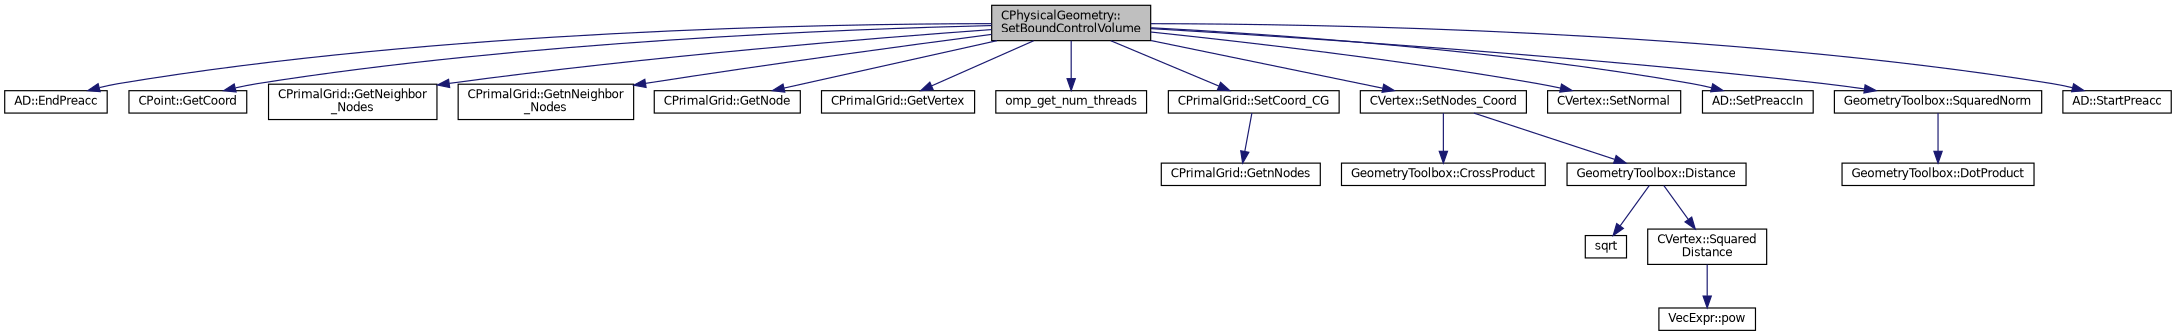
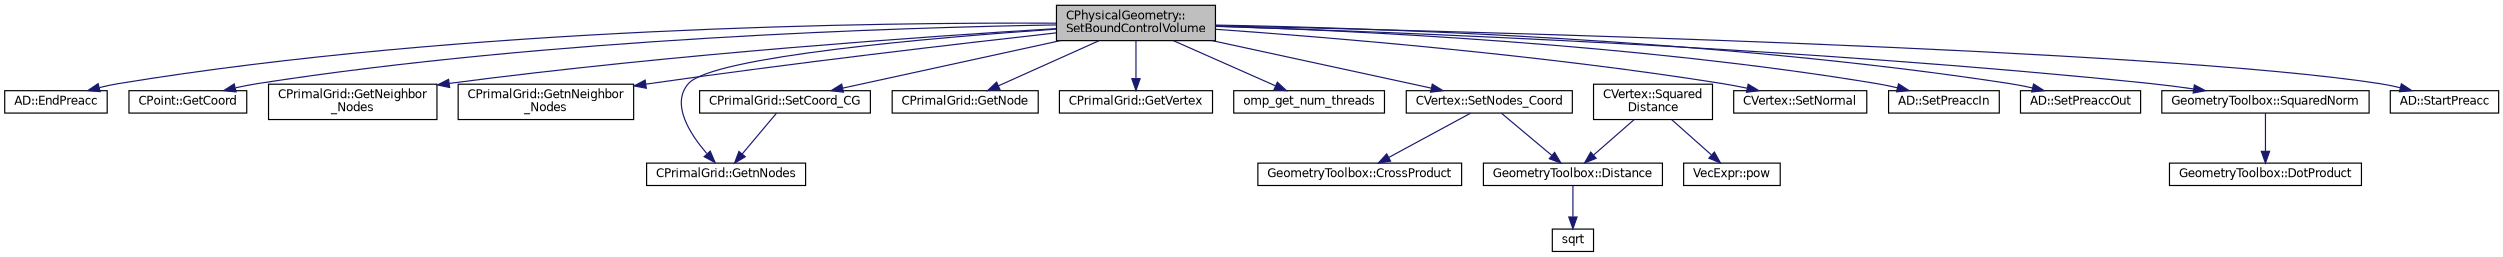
edge "CPhysicalGeometry:: SetBoundControlVolume" -> "CPrimalGrid::GetnNodes": added
node "AD::SetPreaccOut": added
edge "GeometryToolbox::Distance" -> "CVertex::Squared Distance": reversed
